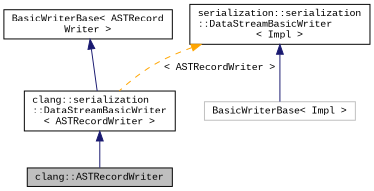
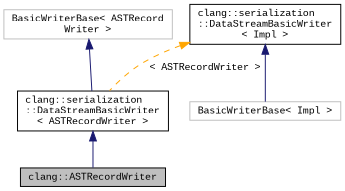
node "BasicWriterBase< ASTRecord Writer >": color black -> grey75
node "serialization::serialization ::DataStreamBasicWriter < Impl >": label "serialization::serialization ::DataStreamBasicWriter < Impl >" -> "clang::serialization ::DataStreamBasicWriter < Impl >"
